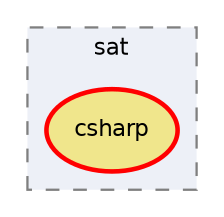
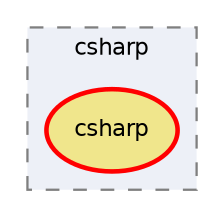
cluster "sat": label "sat" -> "csharp"
